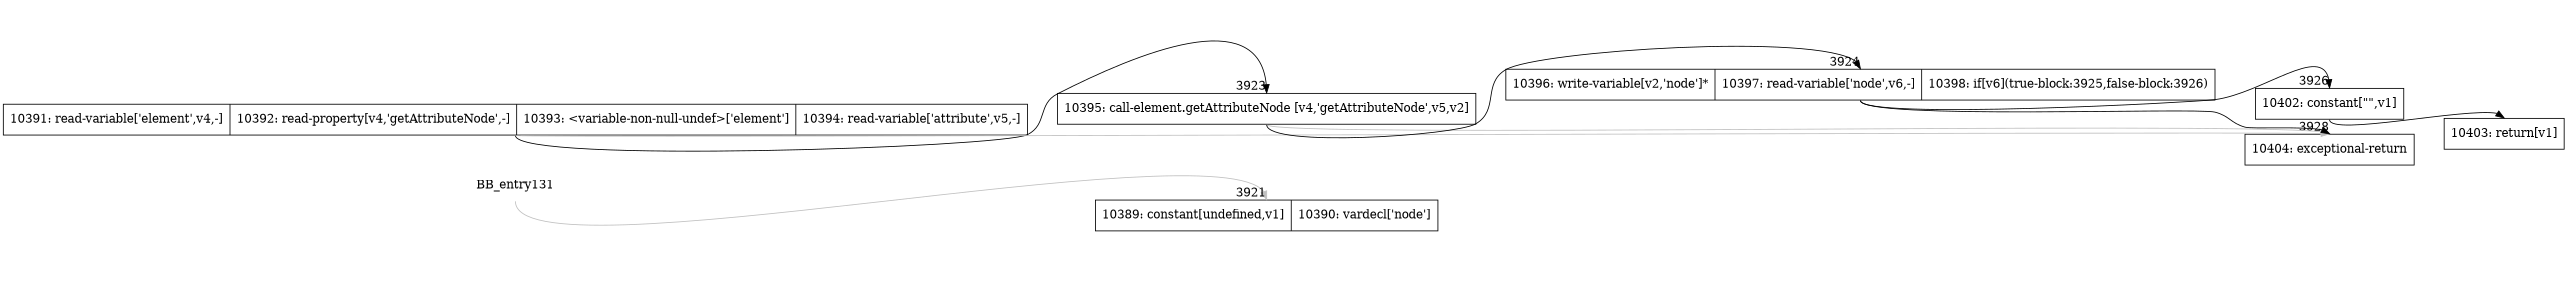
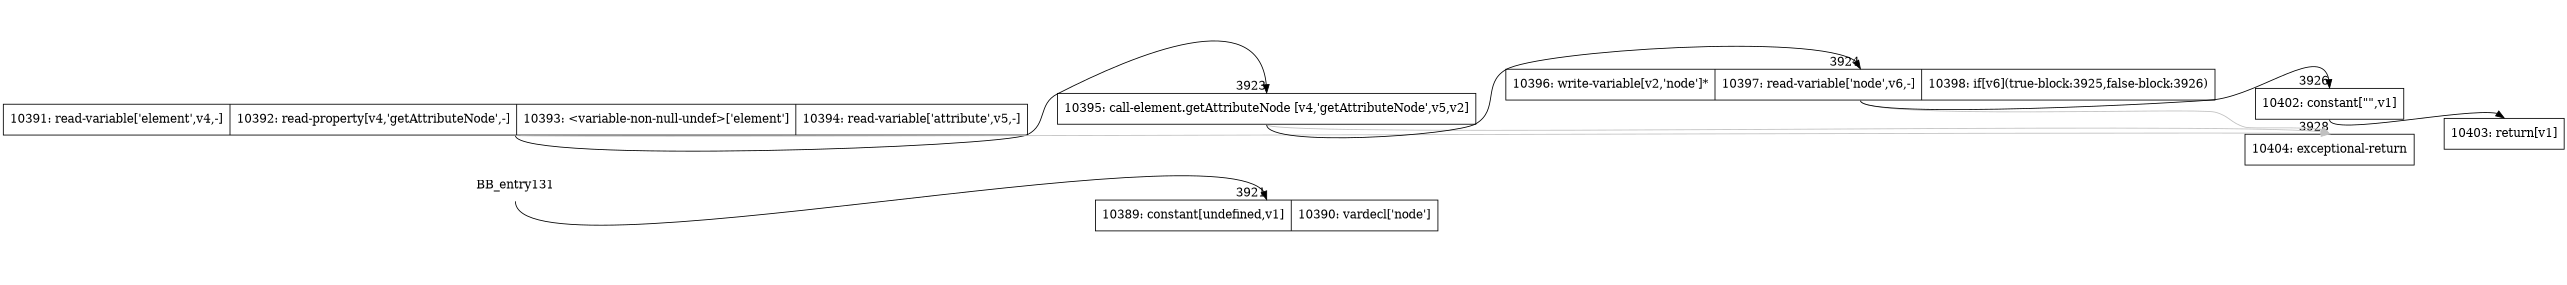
edge "10396: write-variable[v2,'node']*" -> "10404: exceptional-return": color black -> gray
edge "BB_entry131" -> "10389: constant[undefined,v1]": color gray -> black
